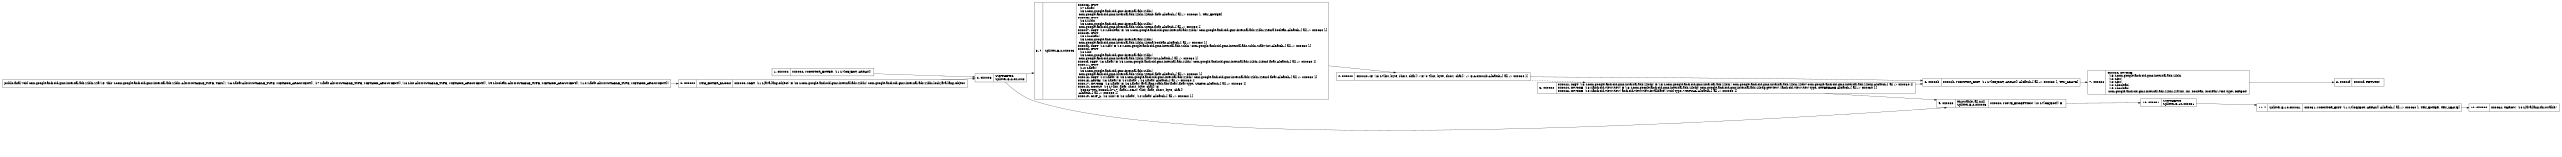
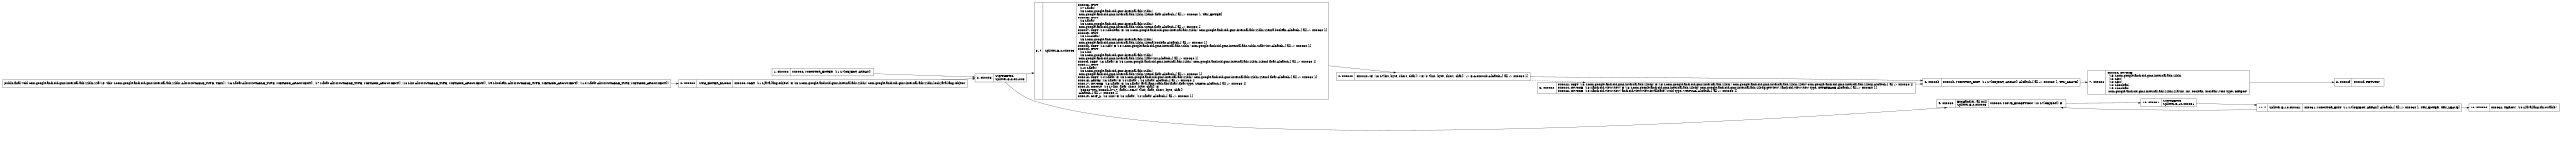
node "3: ?": text "(r6 I:zzbhr)" -> "(r6 I:float)"
edge "5: 0x0022" -> "9: 0x0030": now "11: ?" -> "9: 0x0030"
node "9: 0x0030": text "Throwable: all null" -> "ExcHandler: all null"
